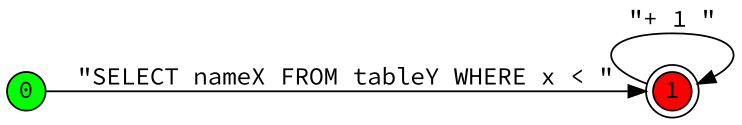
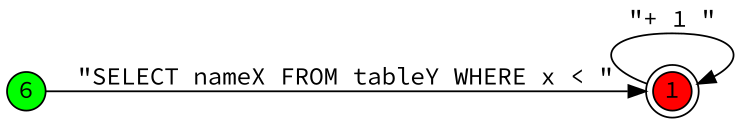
node "0": label "0" -> "6"
